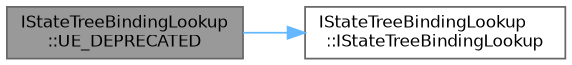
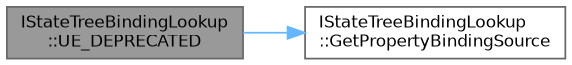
node "IStateTreeBindingLookup ::IStateTreeBindingLookup": label "IStateTreeBindingLookup ::IStateTreeBindingLookup" -> "IStateTreeBindingLookup ::GetPropertyBindingSource"
